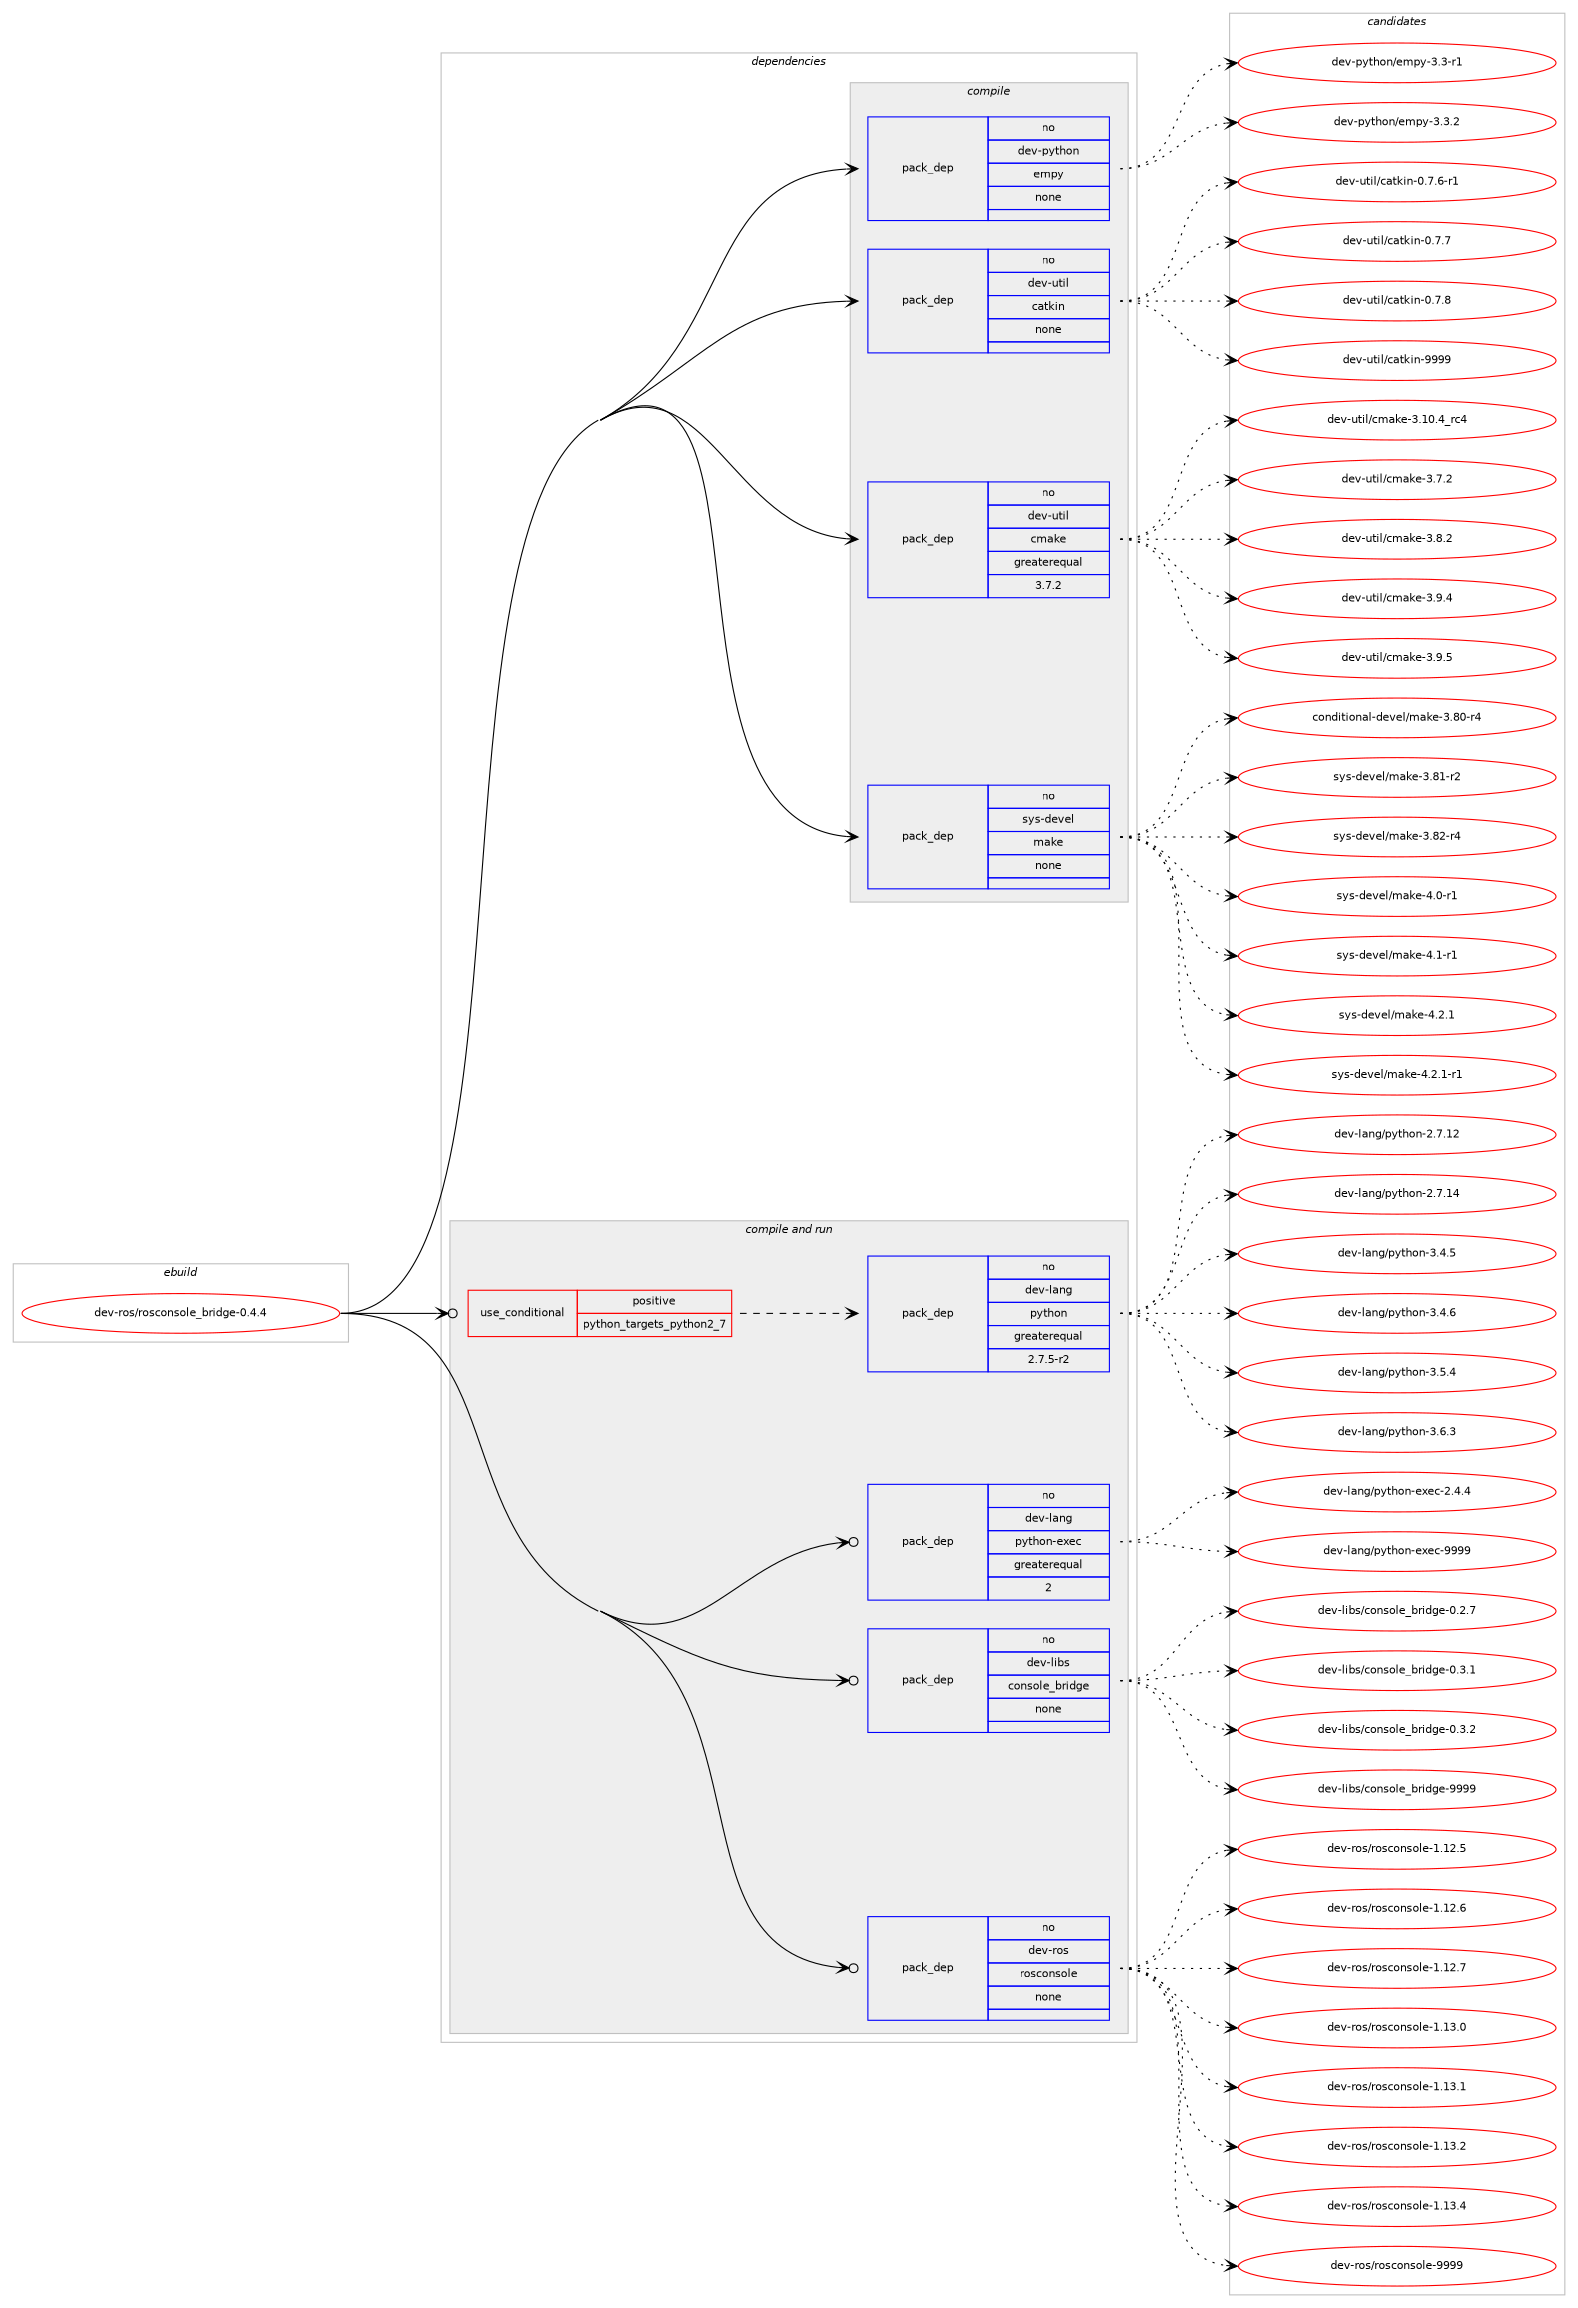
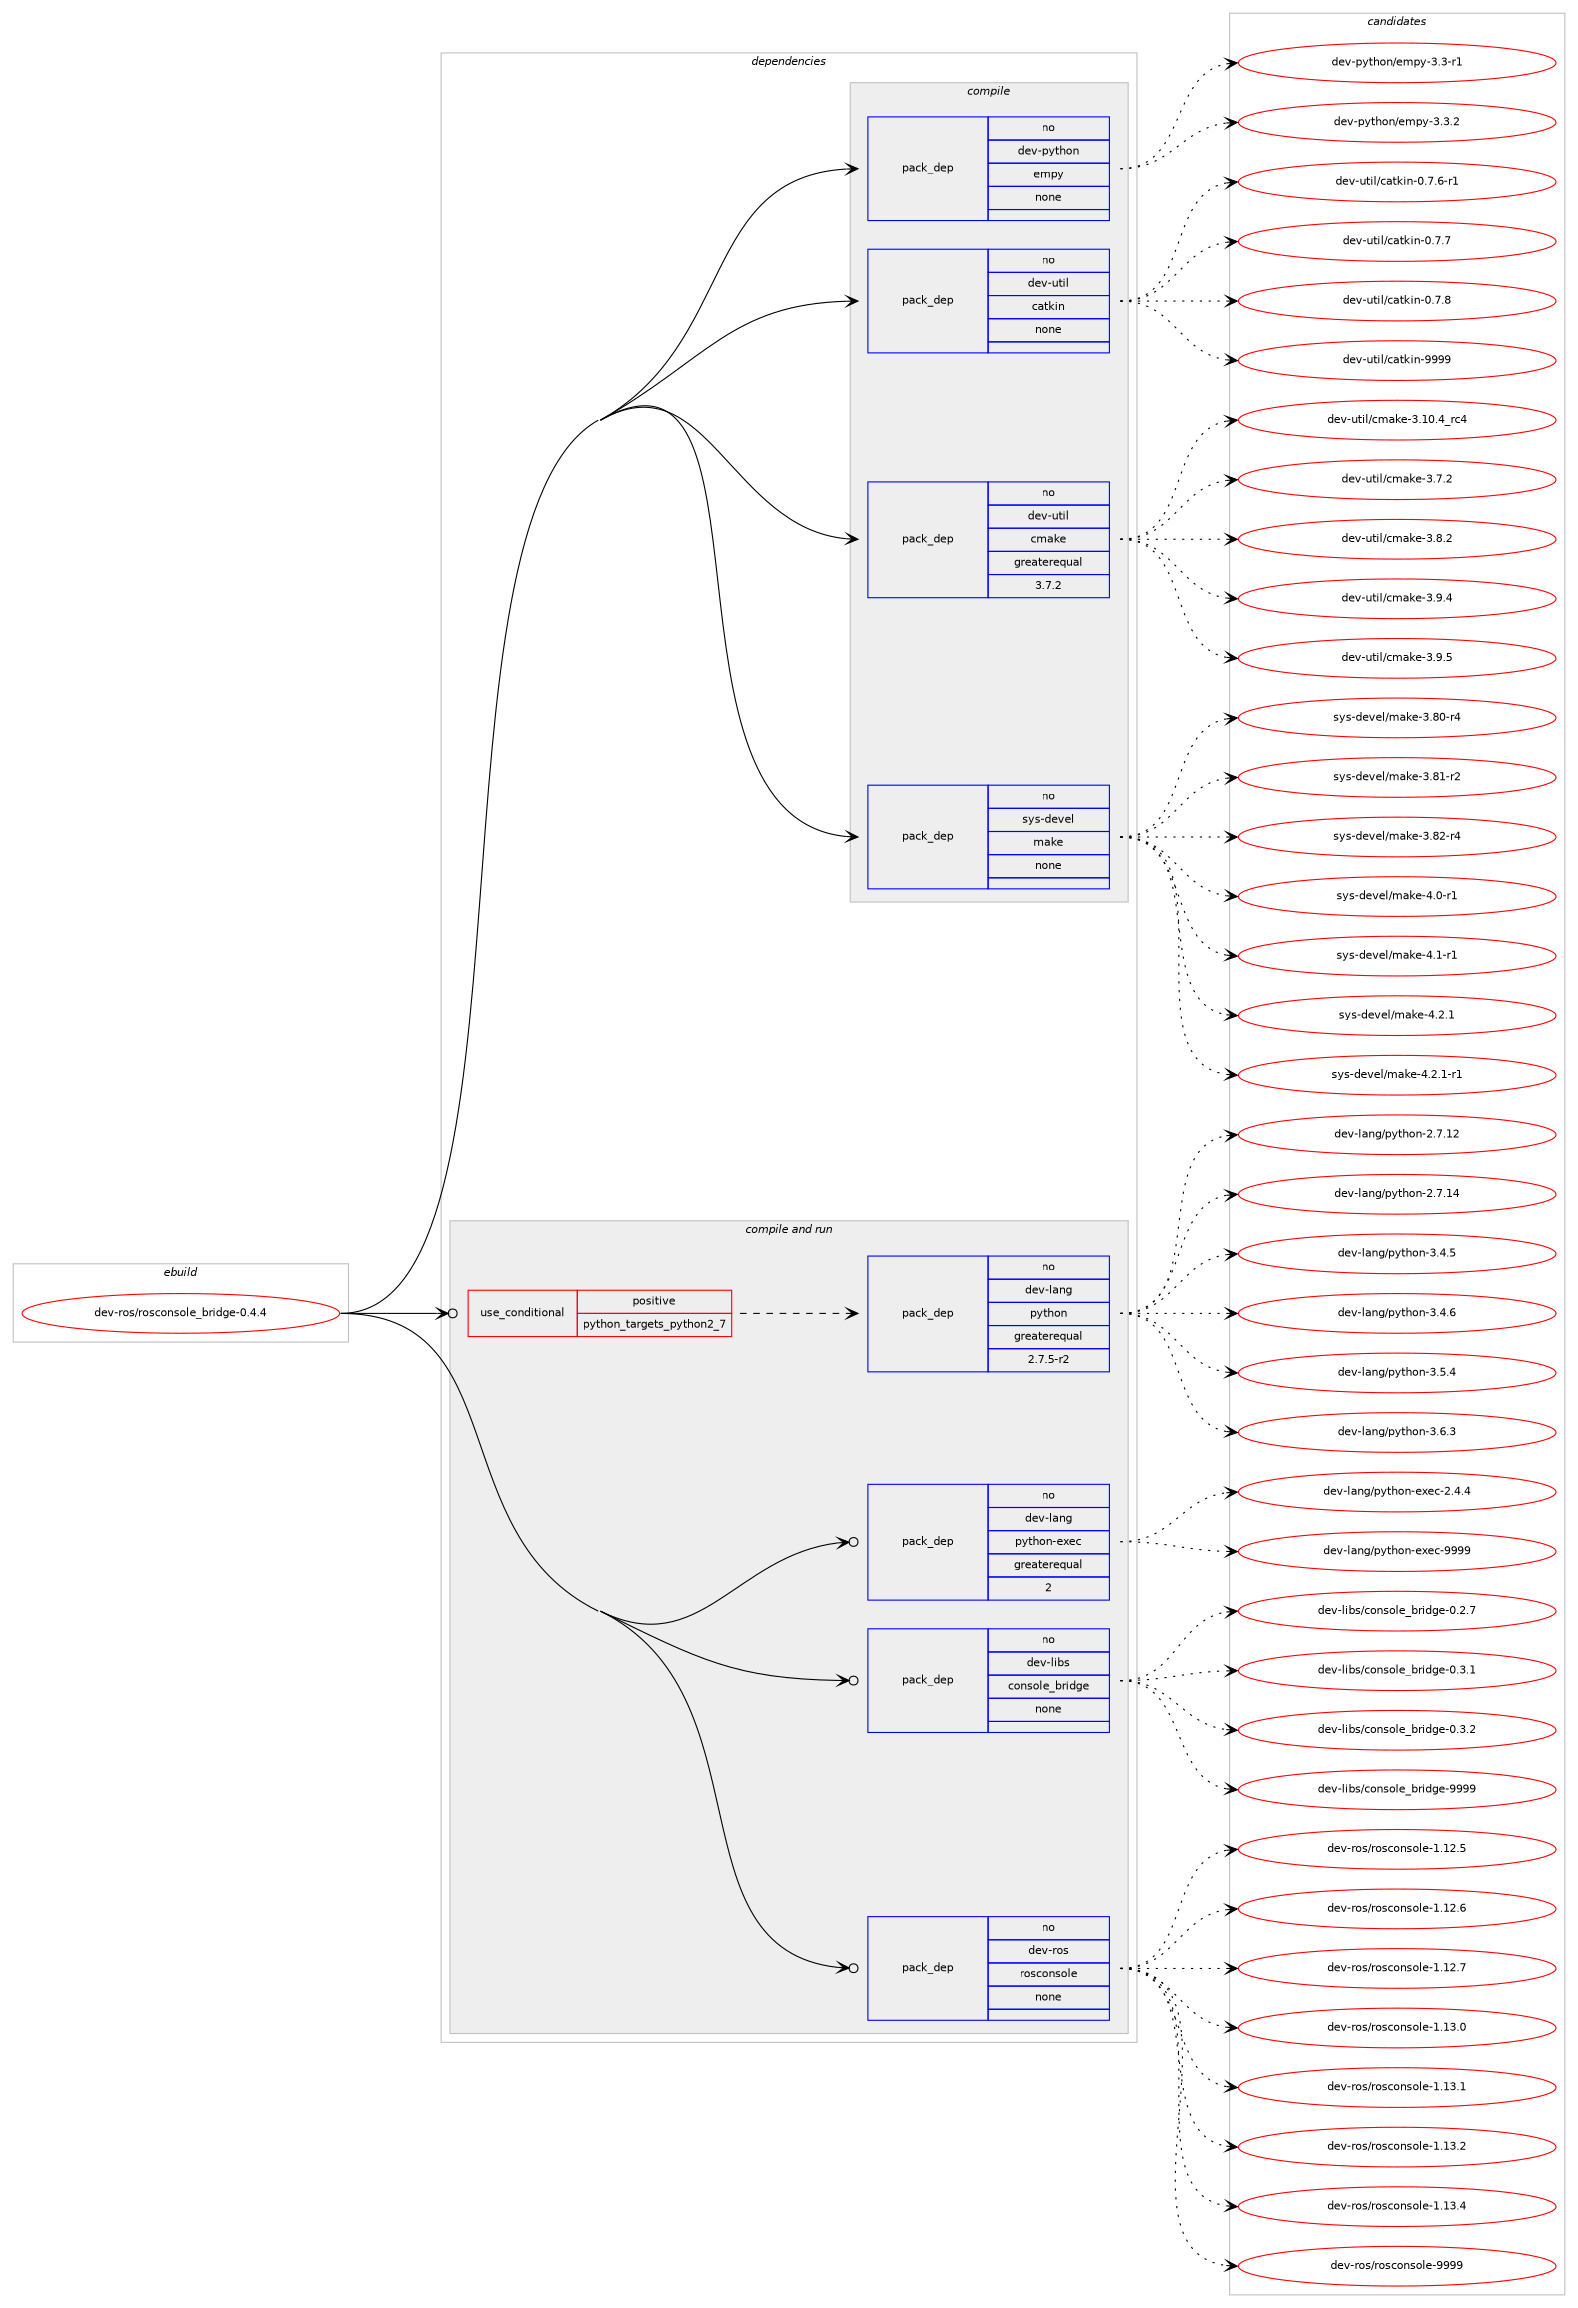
node "conditional-devel/make-3.80-r4": label "conditional-devel/make-3.80-r4" -> "sys-devel/make-3.80-r4"
